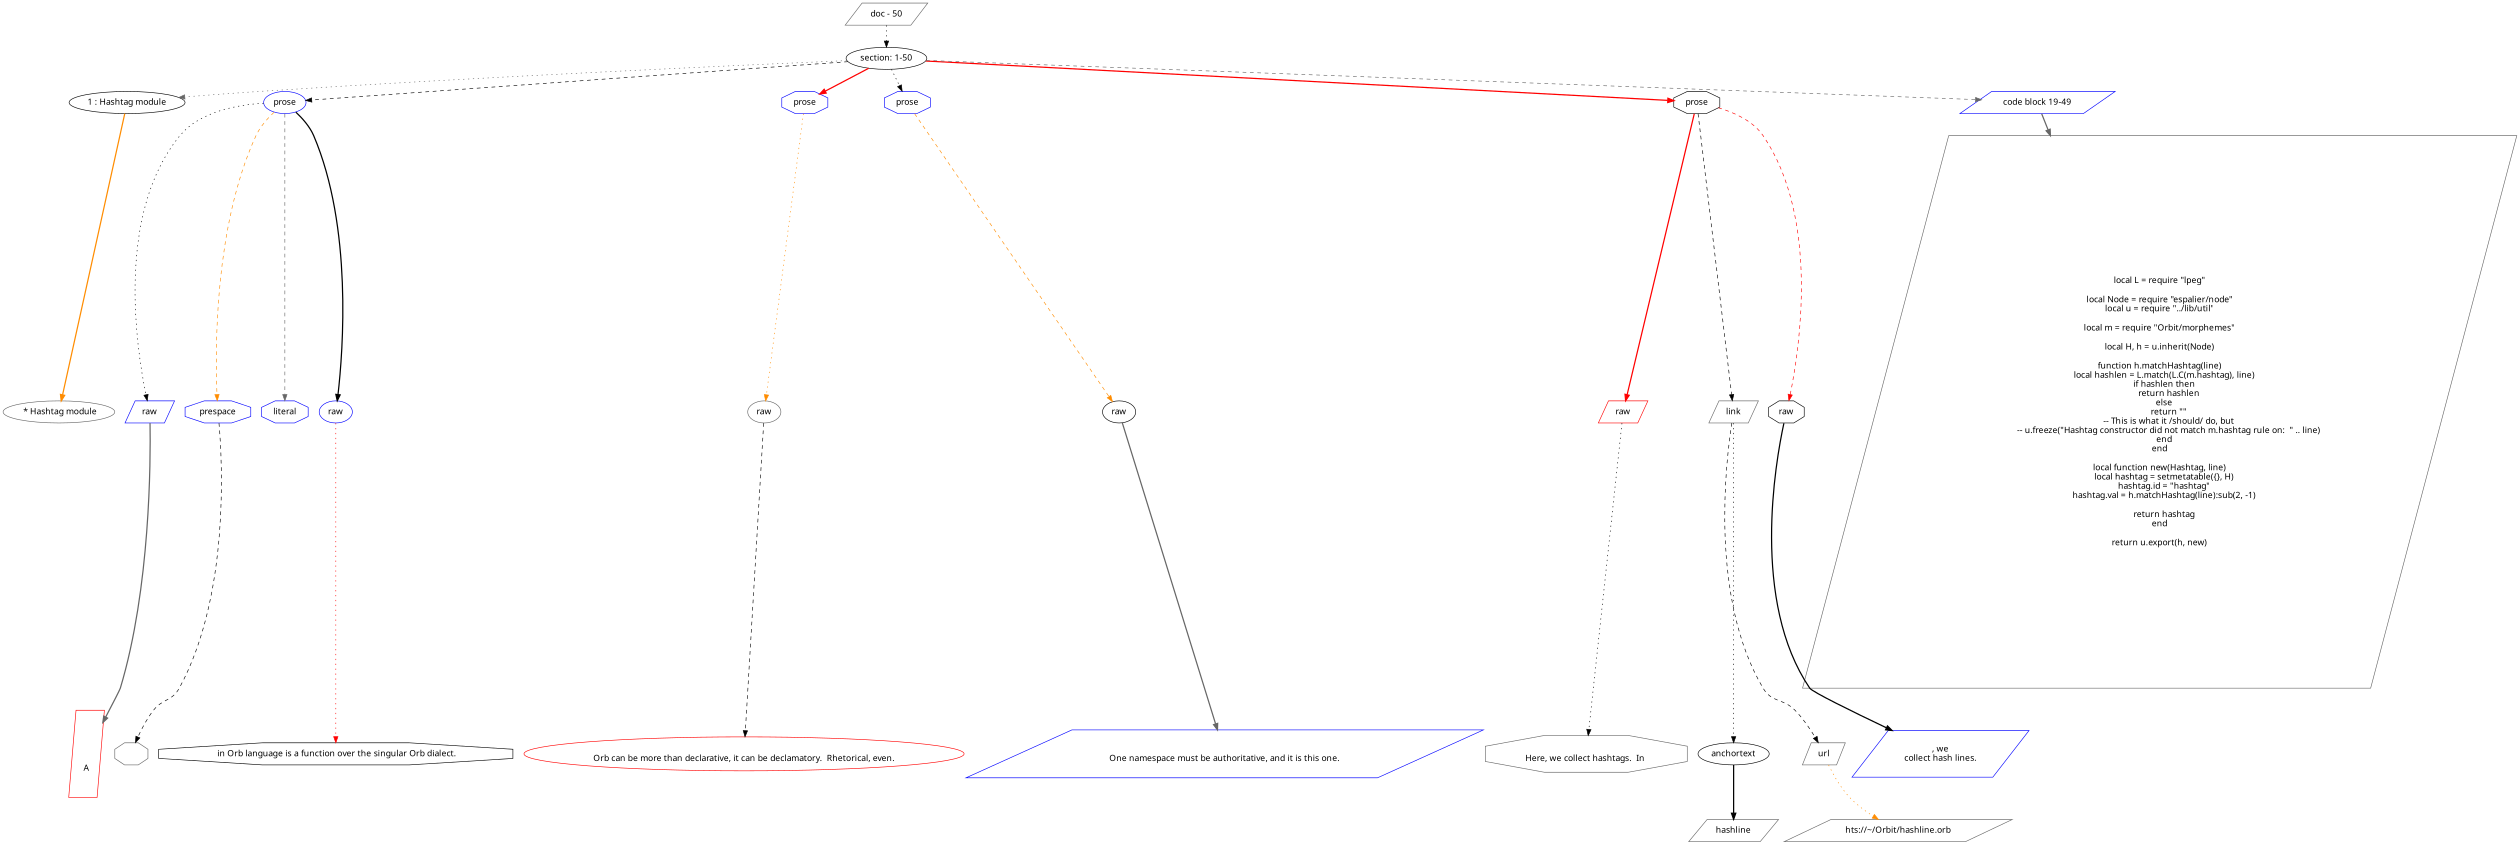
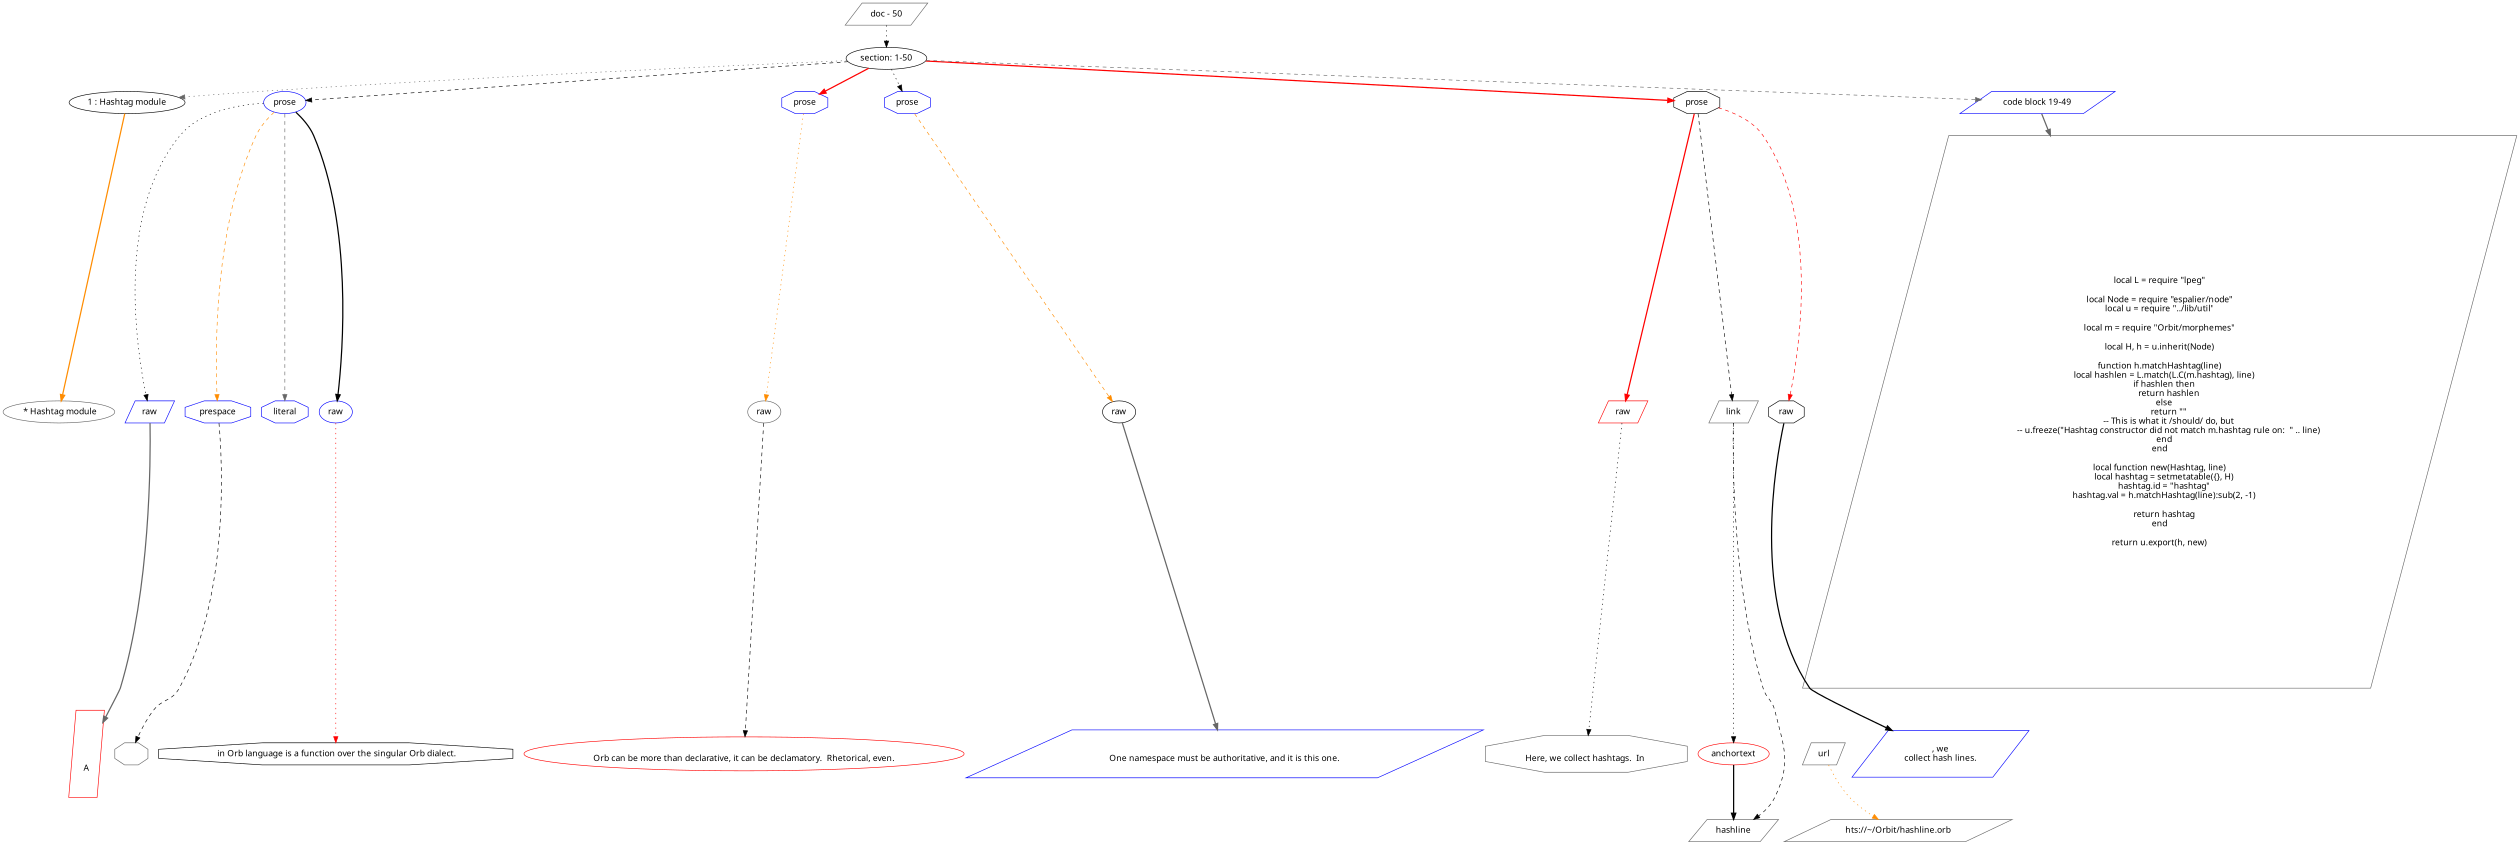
edge "link" -> "url": now "link" -> "hashline"
node "anchortext": color black -> red
